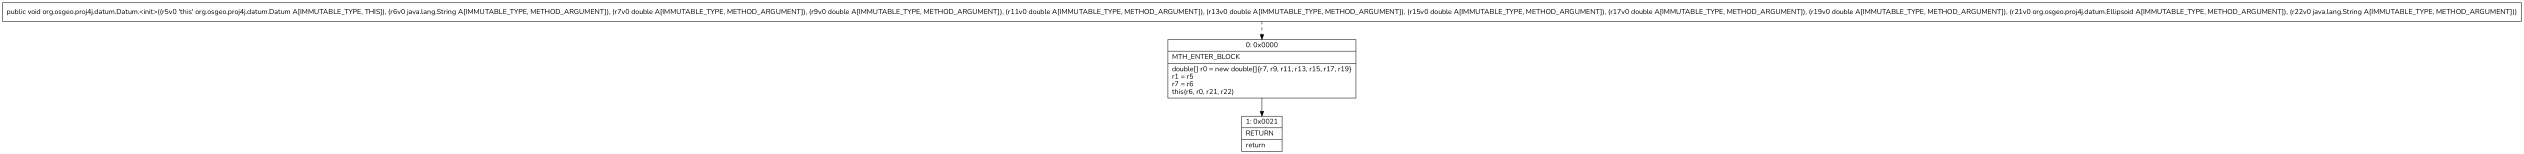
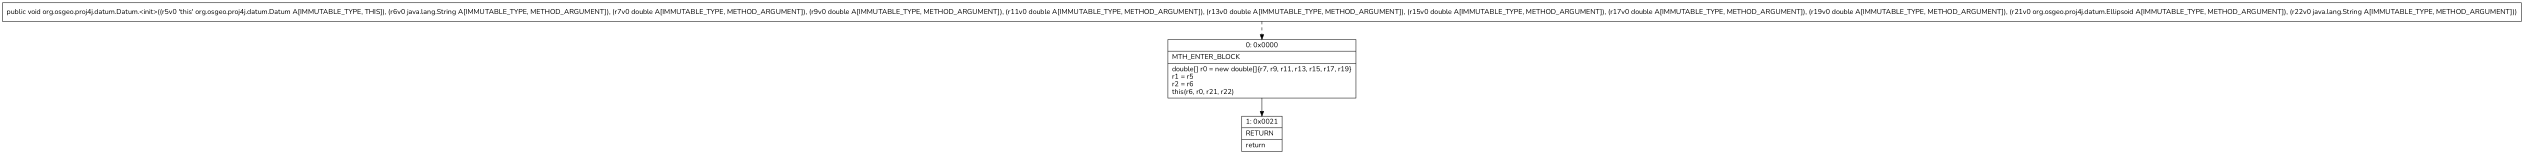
node "0: 0x0000": text "r7 = r6" -> "r2 = r6"
